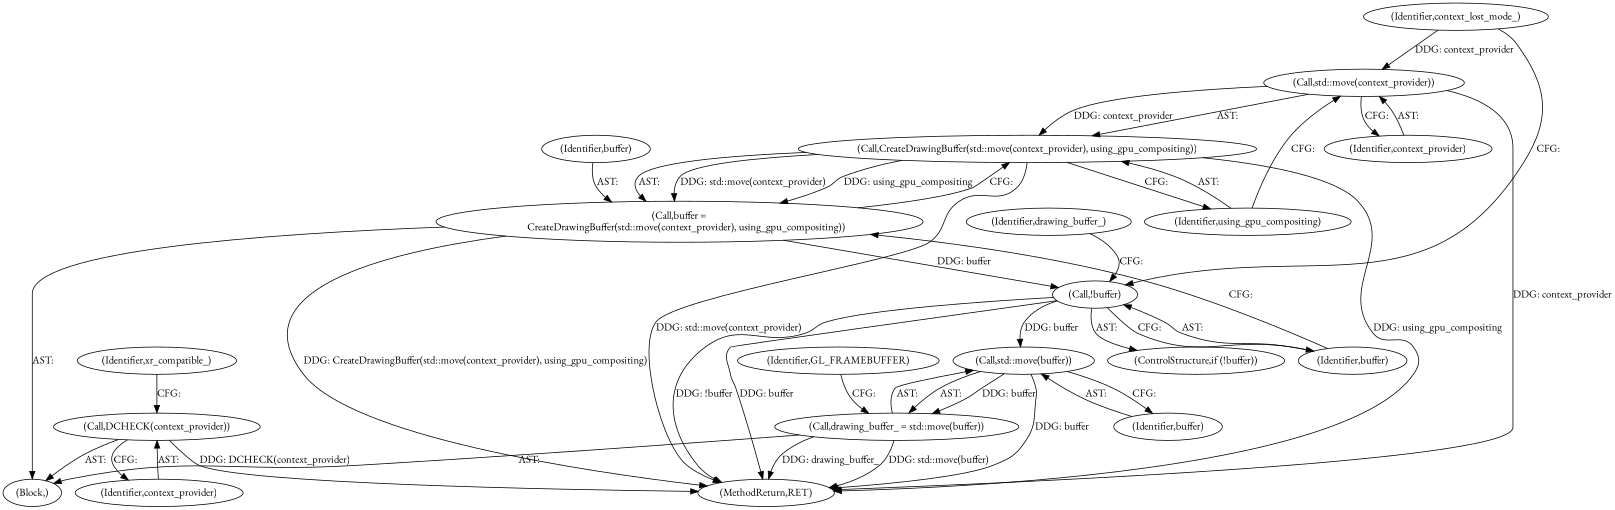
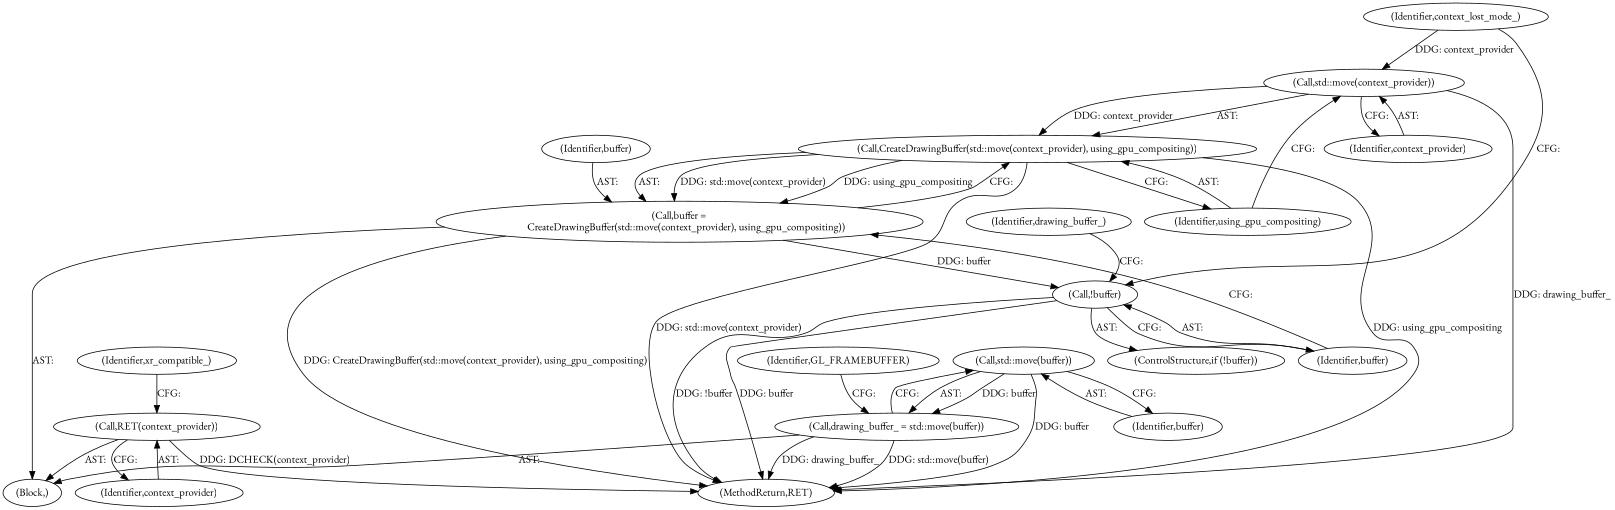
edge "(Call,std::move(context_provider))" -> "(MethodReturn,RET)": label "DDG: context_provider" -> "DDG: drawing_buffer_"
edge "(Call,!buffer)" -> "(Call,std::move(buffer))": removed, label "DDG: buffer"
edge "(Call,drawing_buffer_ = std::move(buffer))" -> "(Call,std::move(buffer))": label "AST: " -> "CFG: "
node "(Call,DCHECK(context_provider))": label "(Call,DCHECK(context_provider))" -> "(Call,RET(context_provider))"
